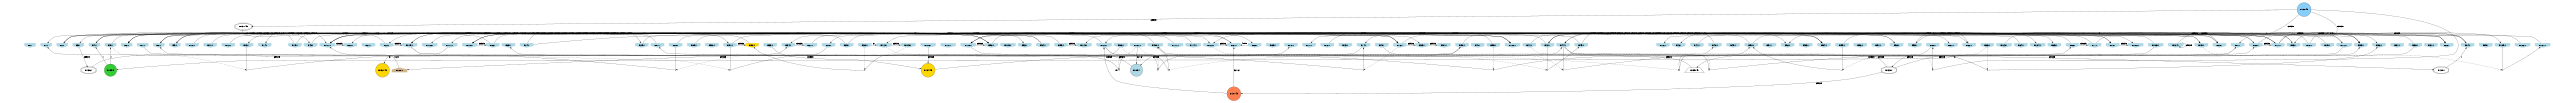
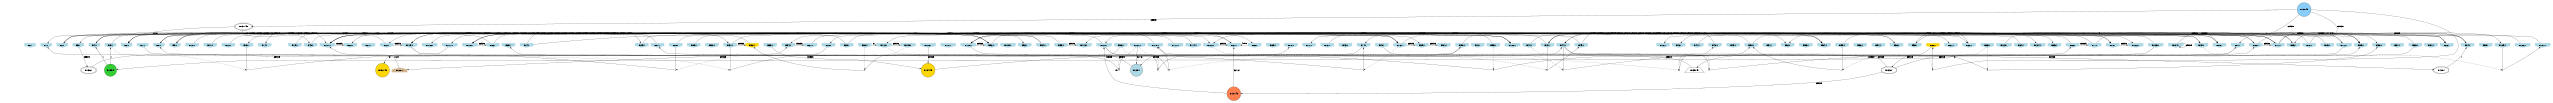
edge "#15:1" -> "#6:1": now "#131:49" -> "#6:1"
node "#150:1": label "#150:1" -> "#110:1"
node "#60:1": fillcolor lightblue -> gold
